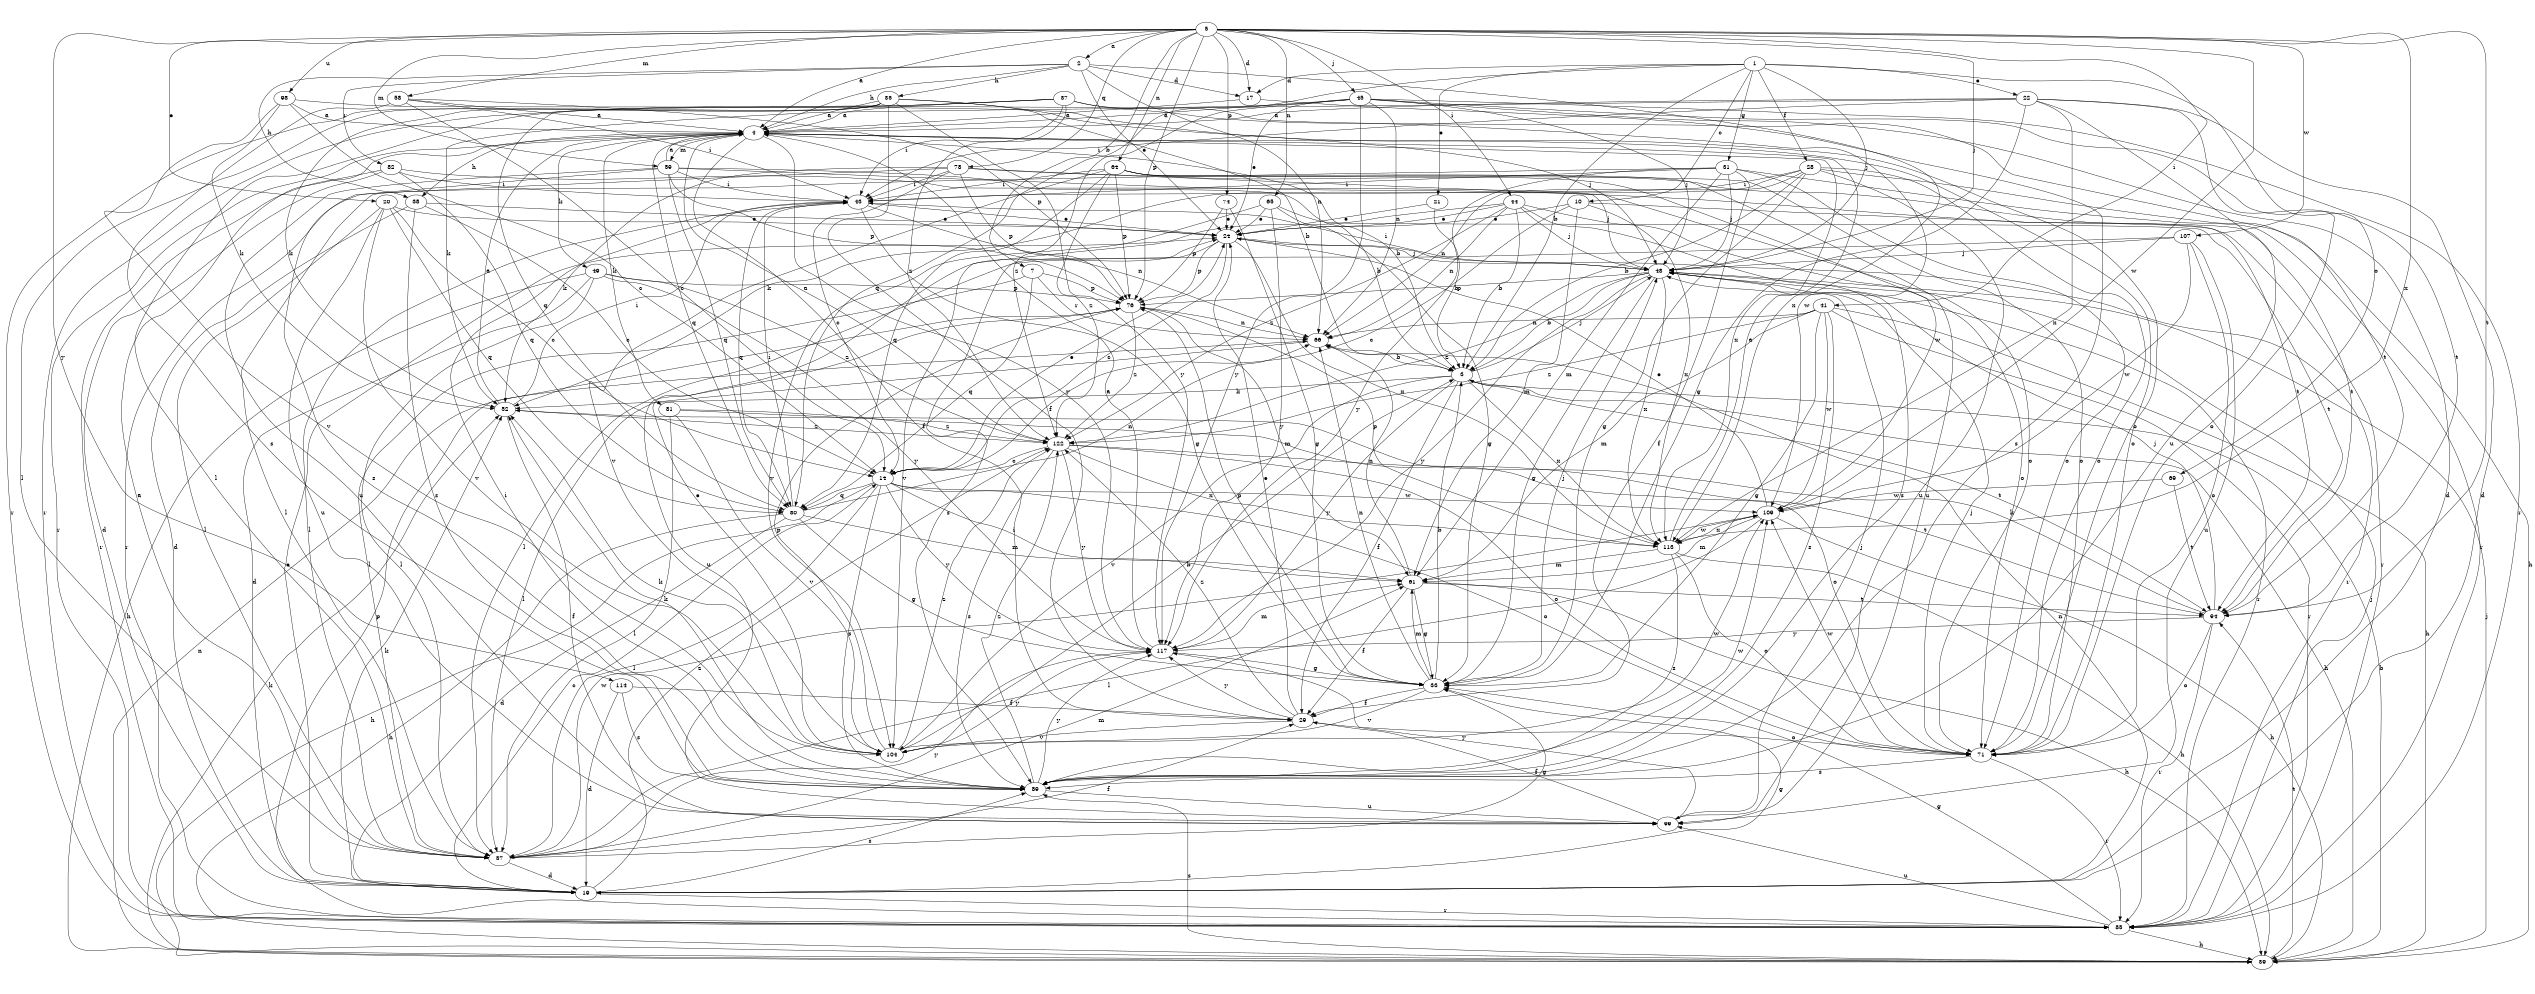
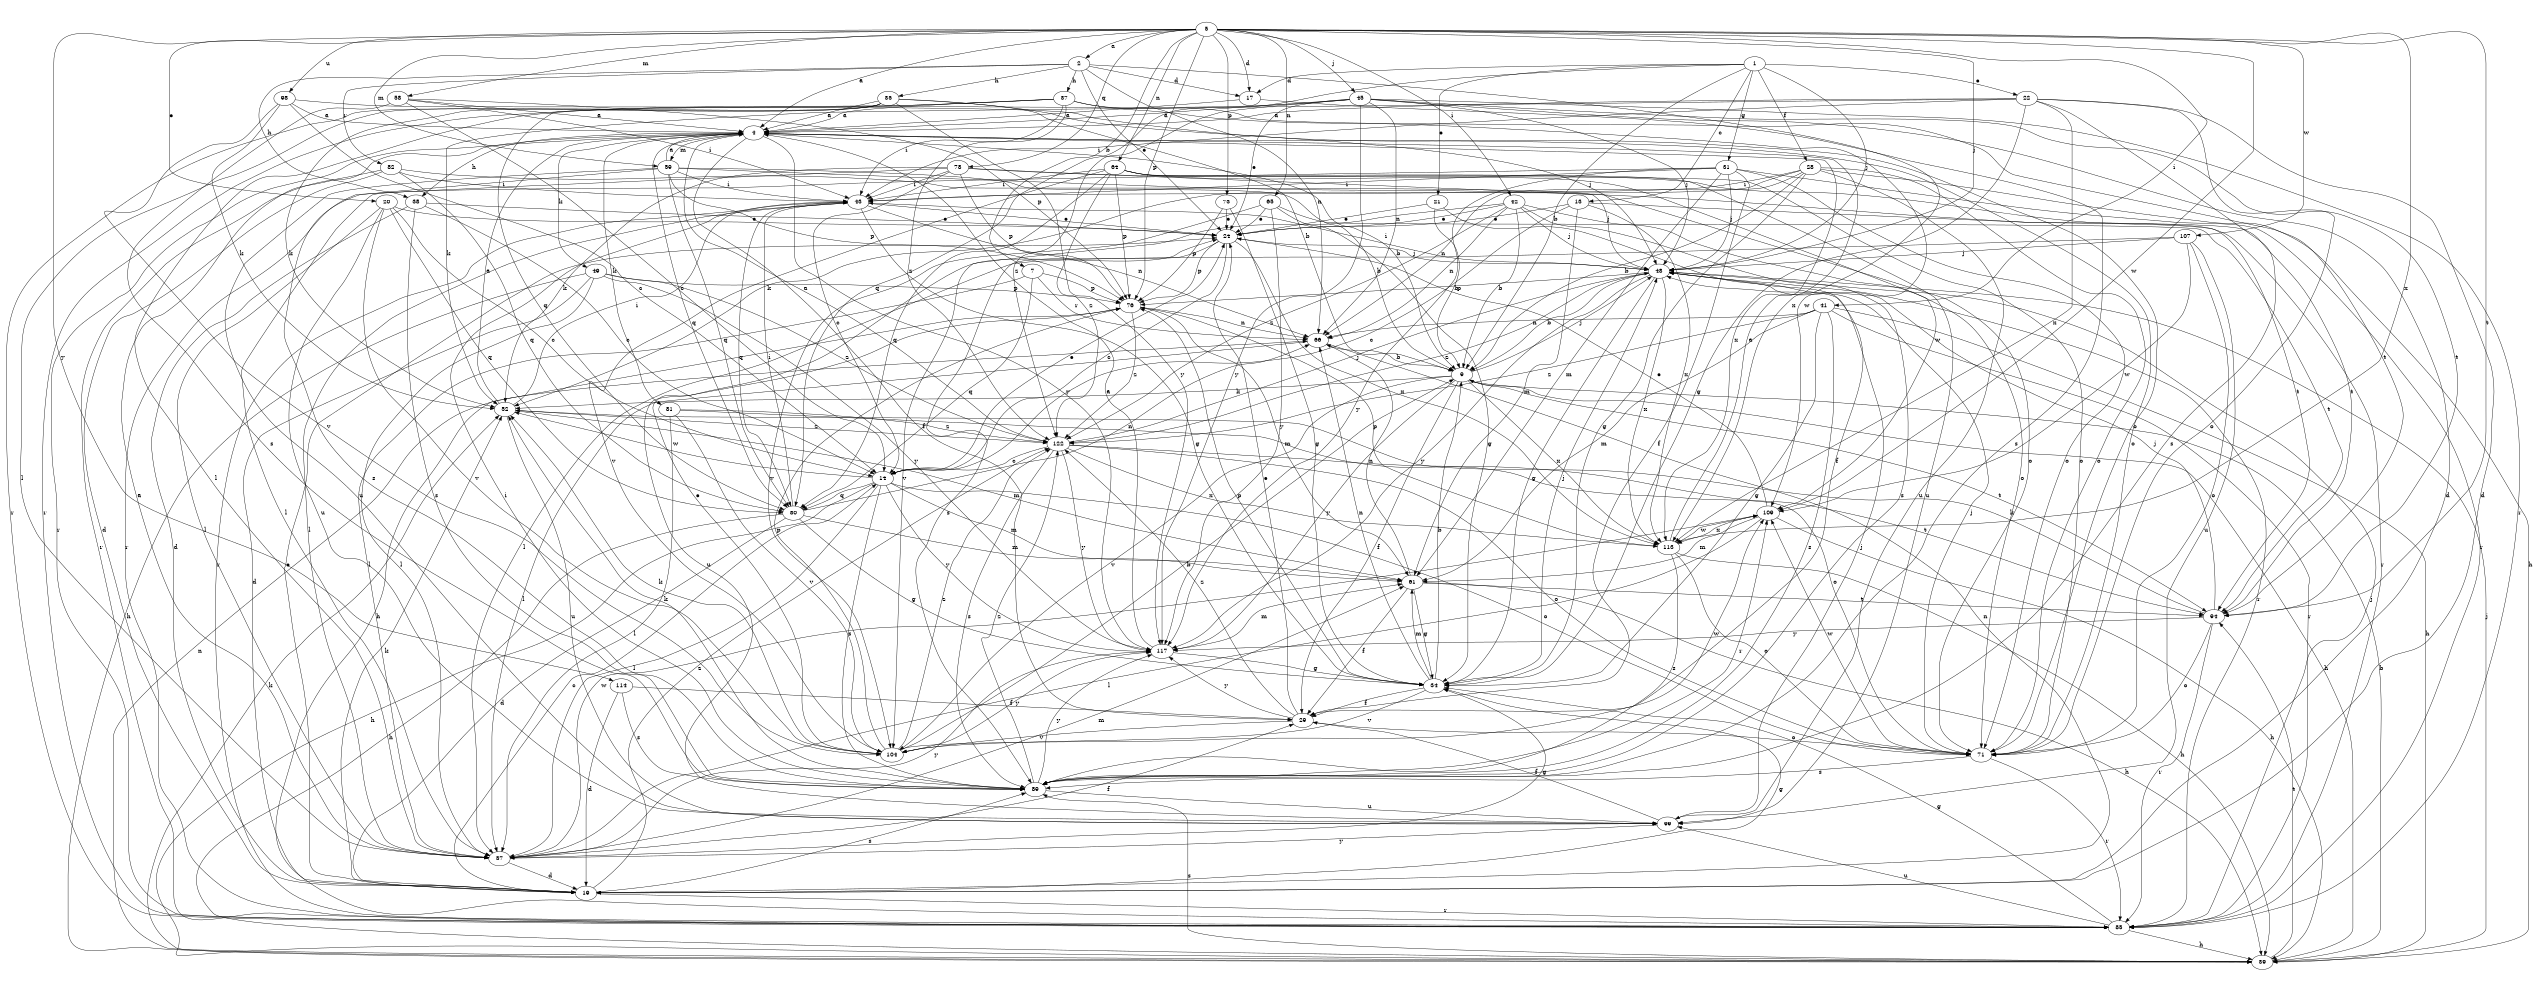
edge "2" -> "4": now "2" -> "37"
node "74": label "74" -> "73"
node "44": label "44" -> "42"
node "10": label "10" -> "13"
edge "24" -> "85": now "43" -> "85"
edge "122" -> "48": added, label "j"
node "3": label "3" -> "9"
edge "35" -> "29": now "21" -> "29"
edge "41" -> "109": removed, label "w"
edge "22" -> "89": label "u" -> "s"
node "69": removed
edge "14" -> "109": now "14" -> "52"
edge "14" -> "61": label "i" -> "m"
edge "113" -> "61": now "52" -> "61"
edge "85" -> "76": label "p" -> "h"
edge "52" -> "99": label "f" -> "u"
edge "89" -> "109": label "w" -> "r"
node "33": label "33" -> "34"
edge "99" -> "117": now "99" -> "57"
edge "19" -> "66": reversed
